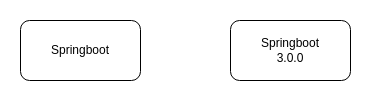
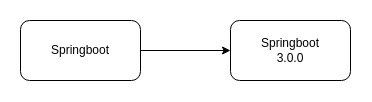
edge "Springboot" -> "Springboot 3.0.0": added
